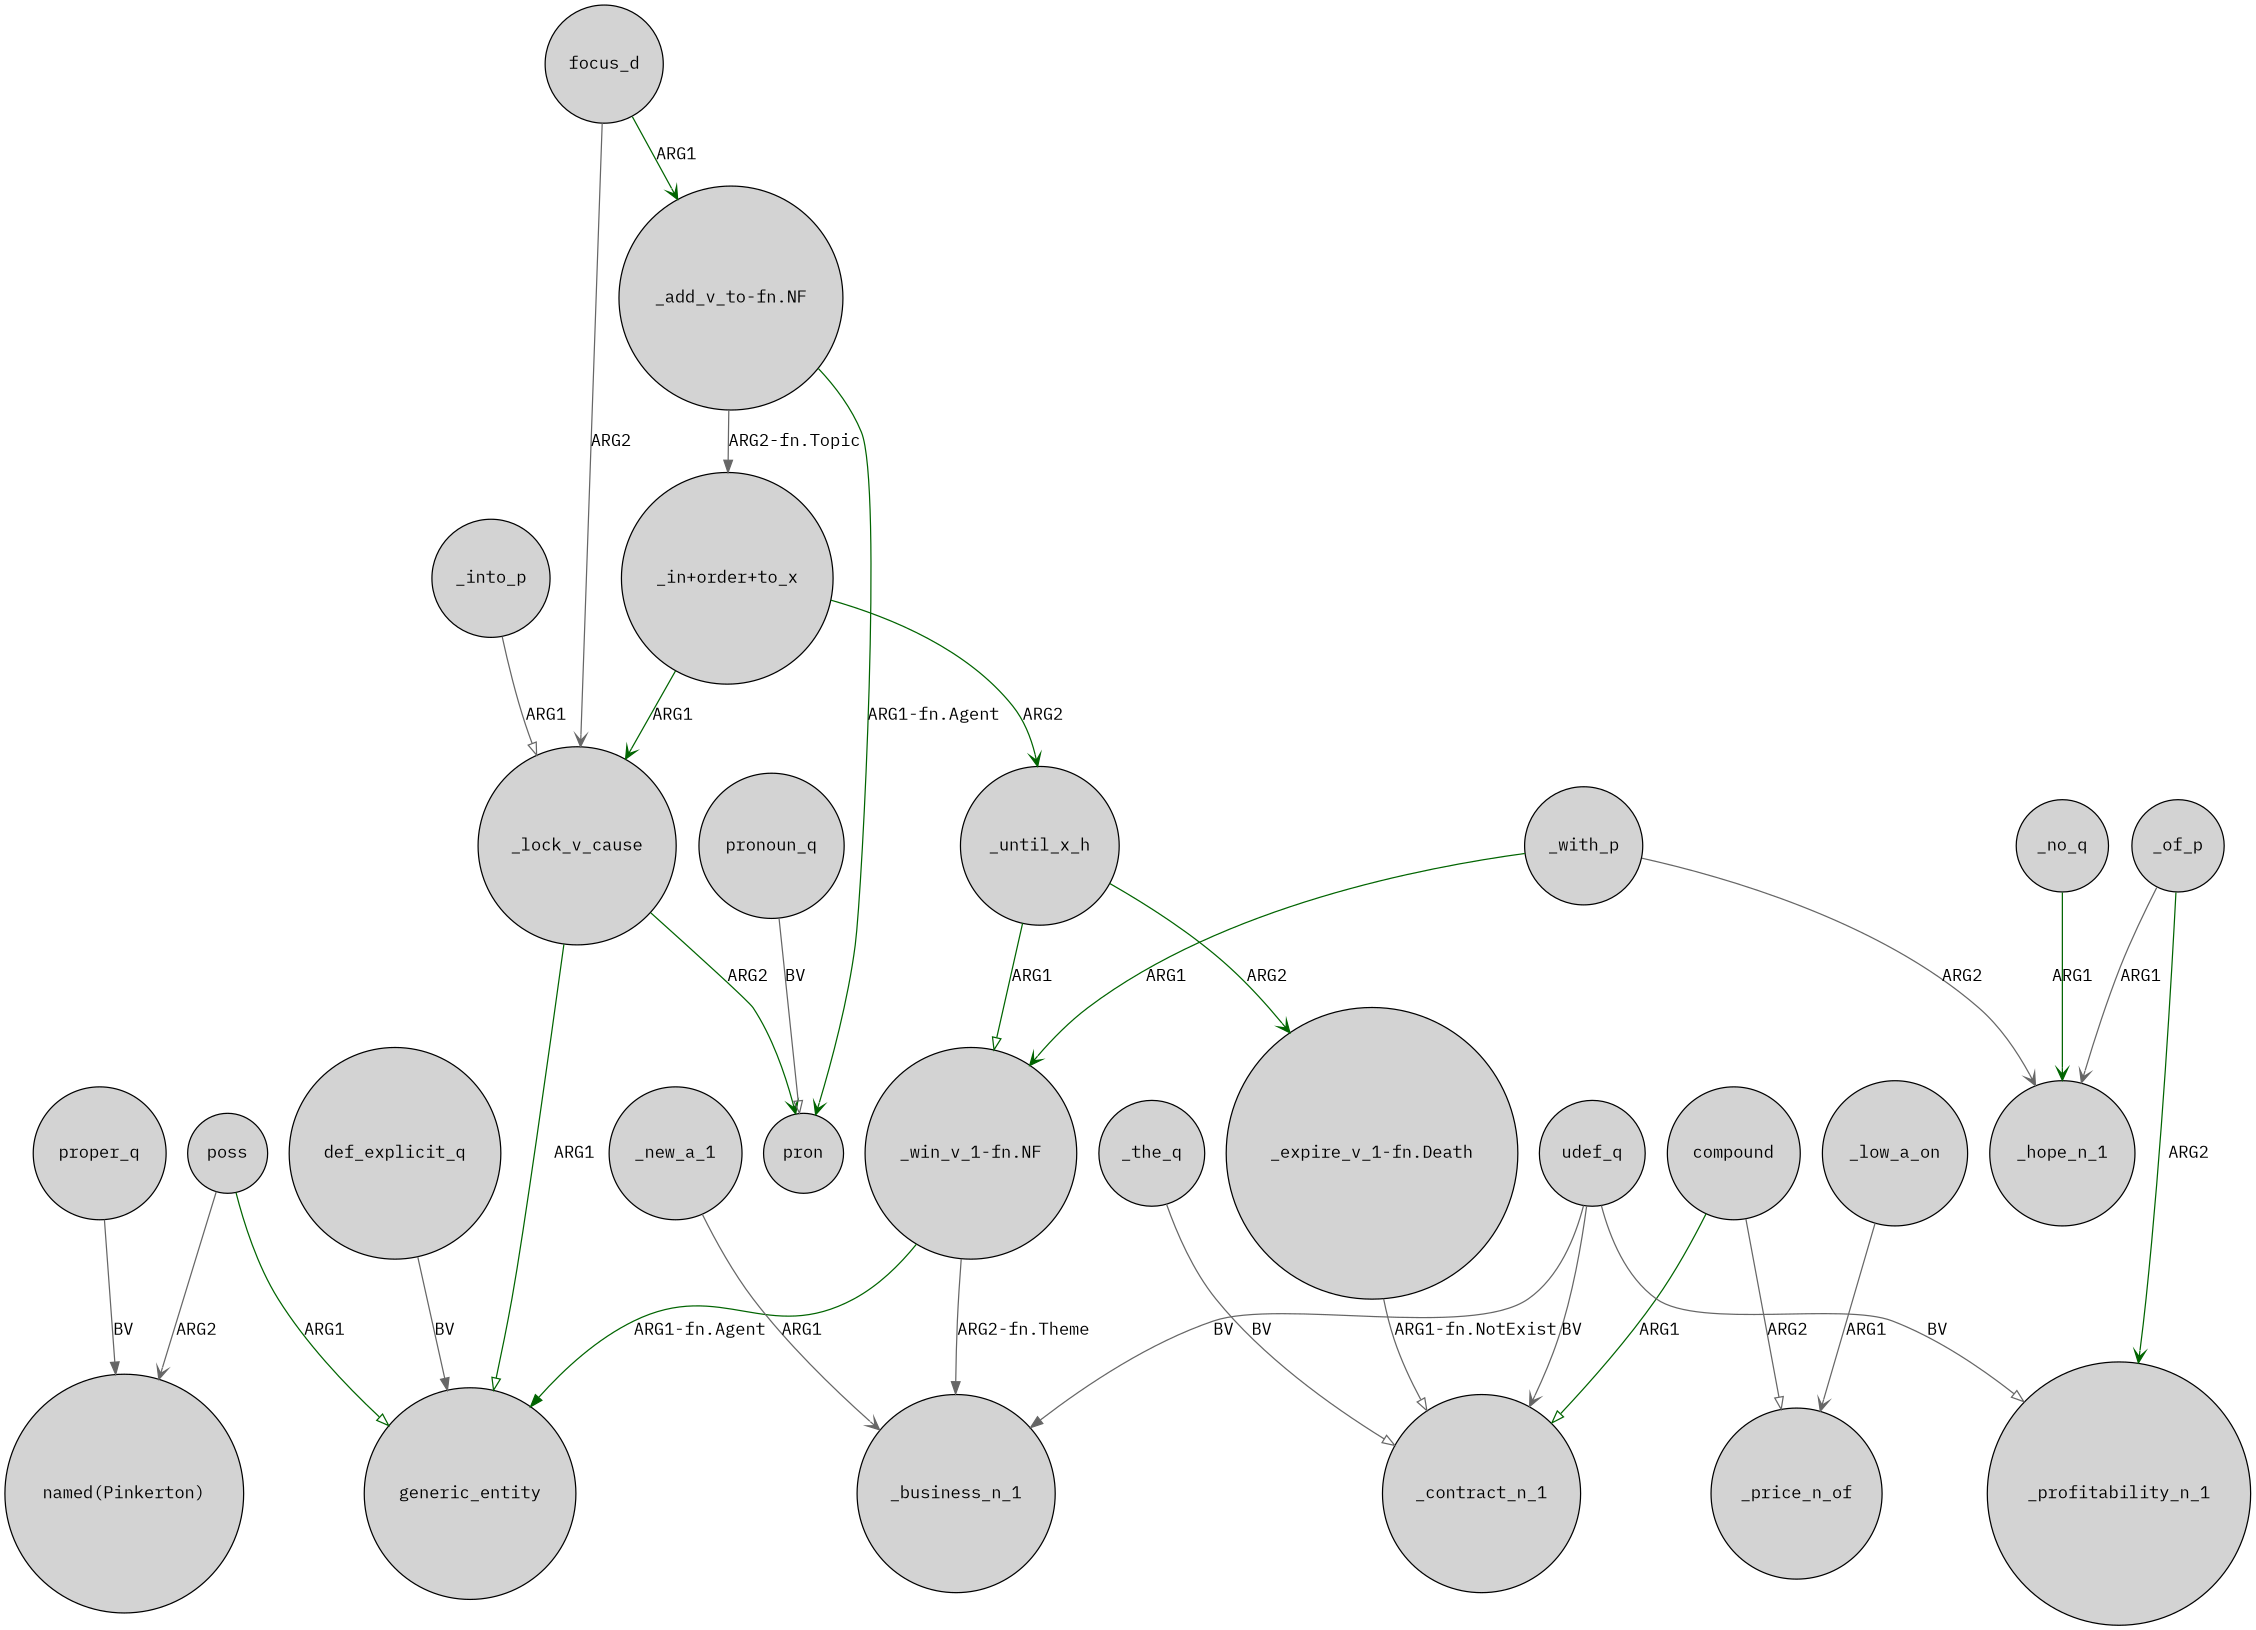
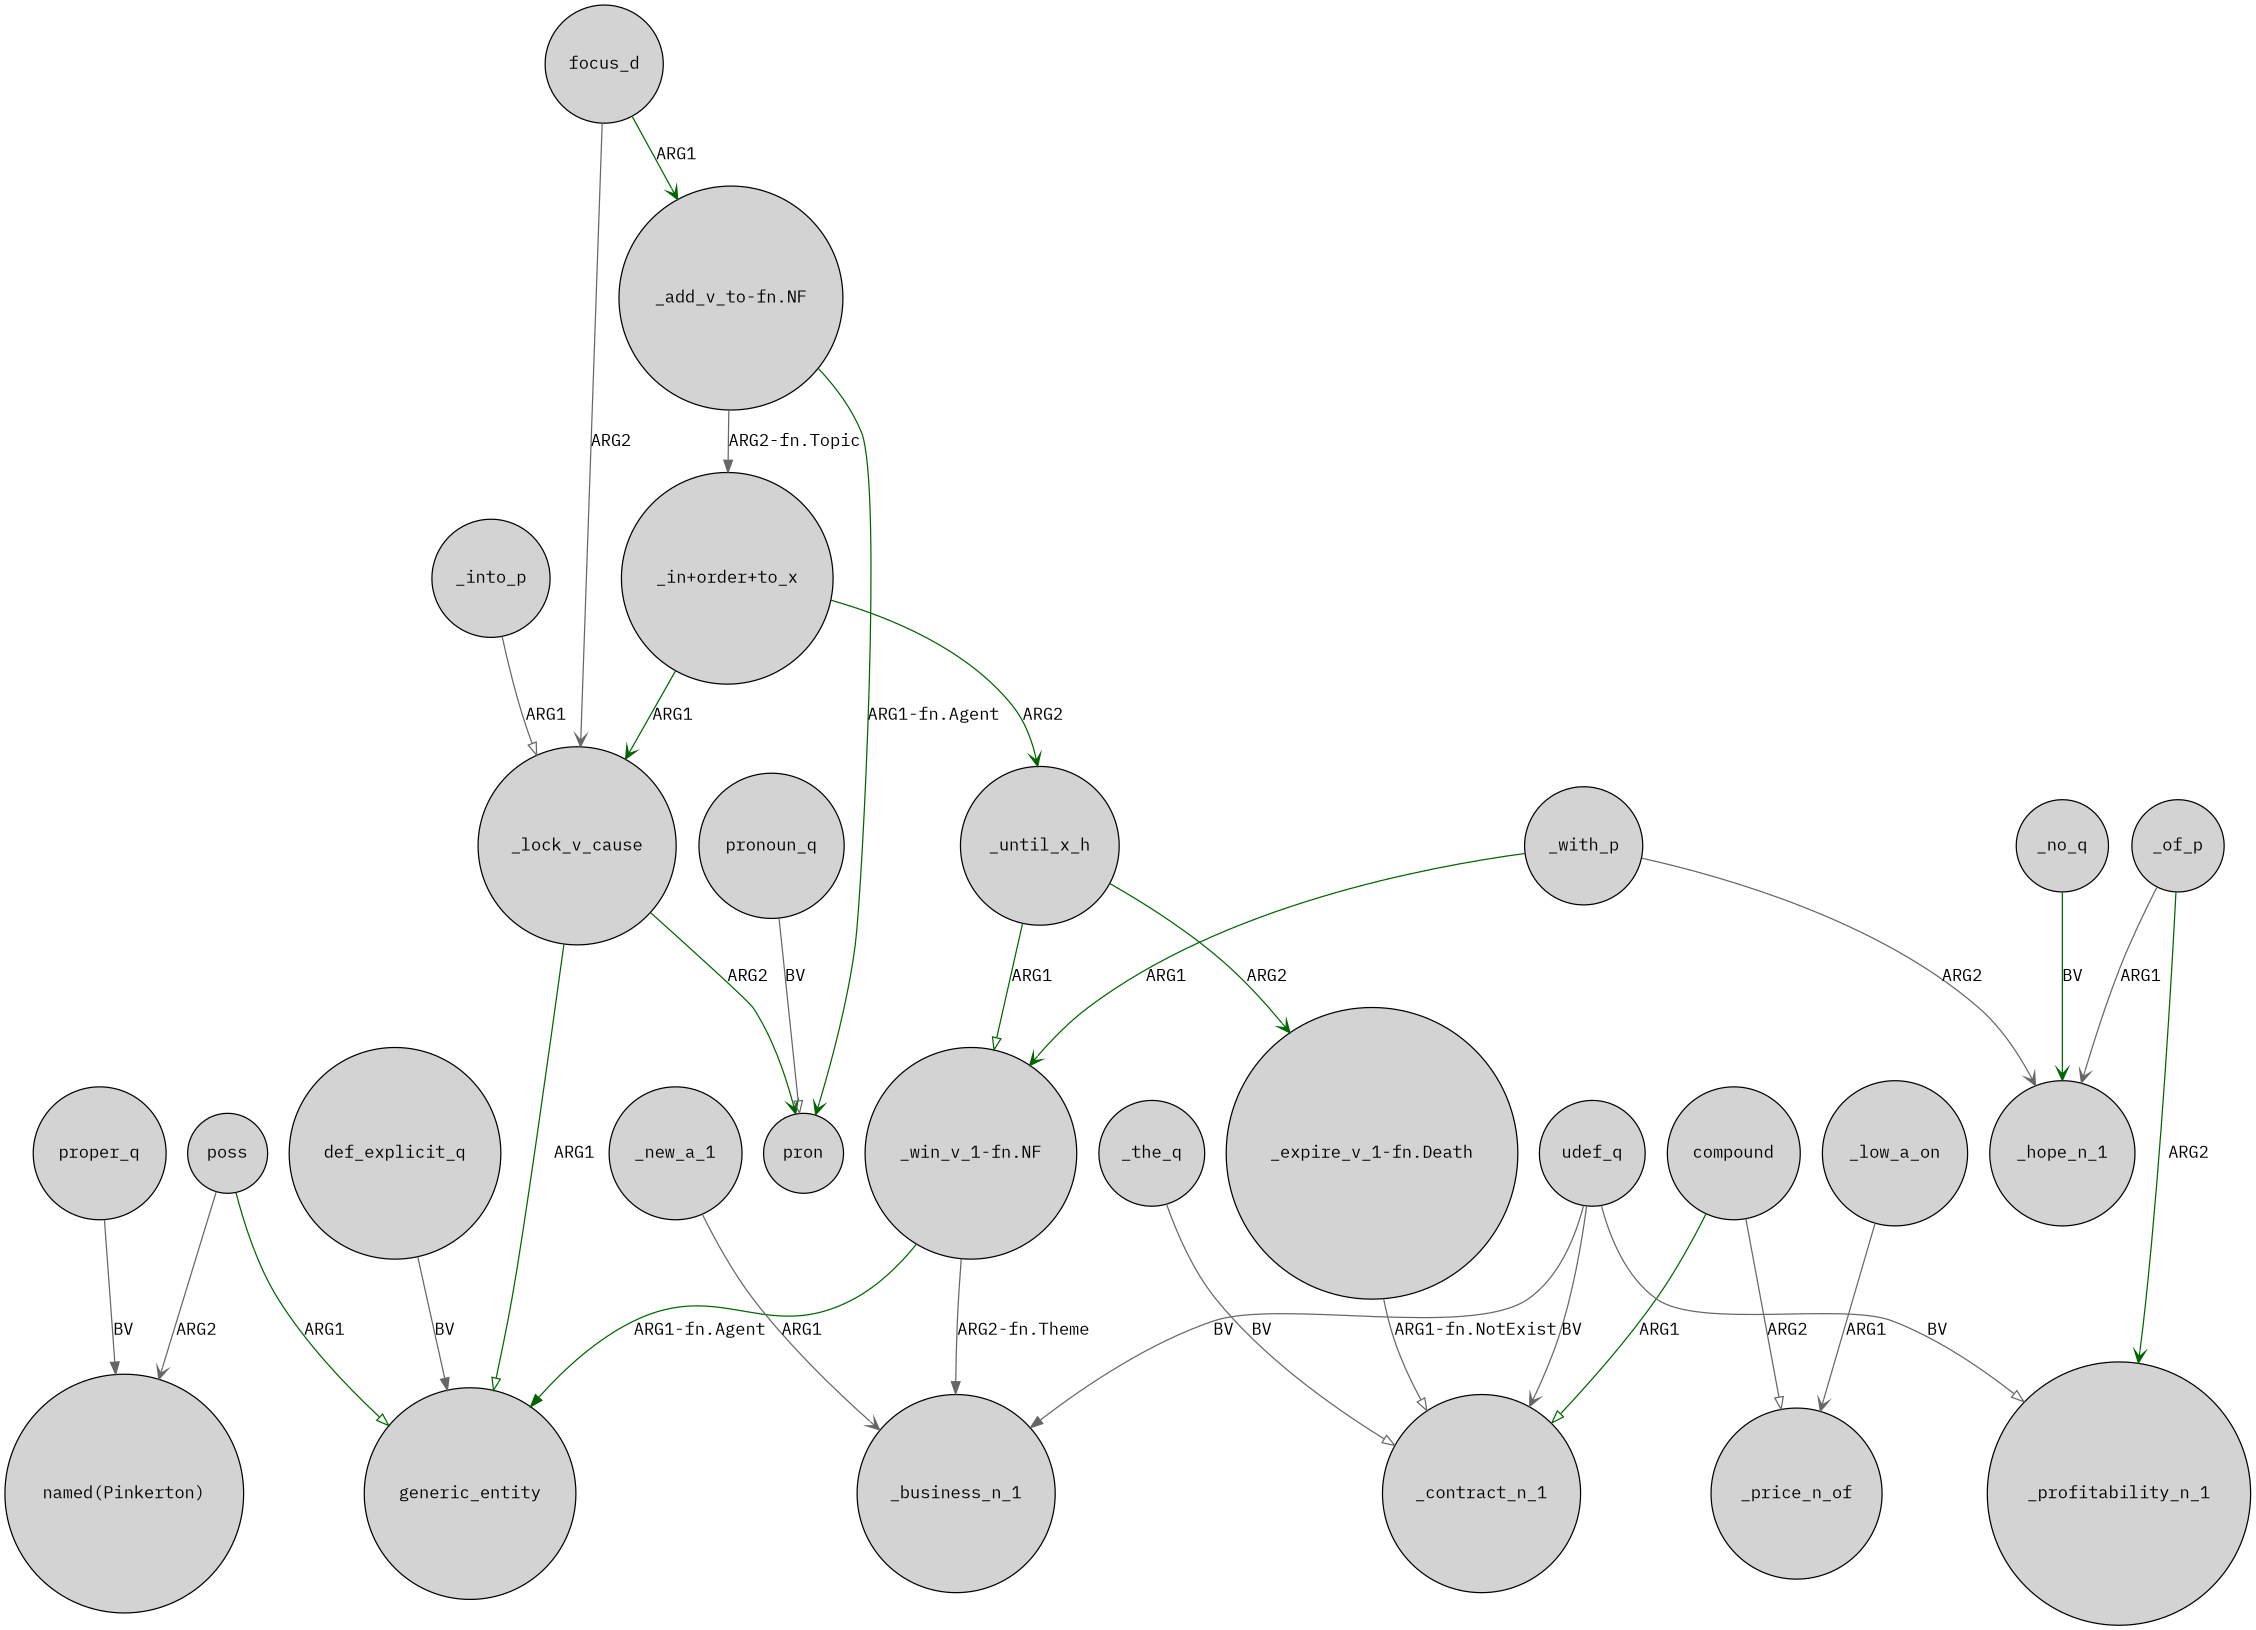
edge "_no_q" -> "_hope_n_1": label "ARG1" -> "BV"
